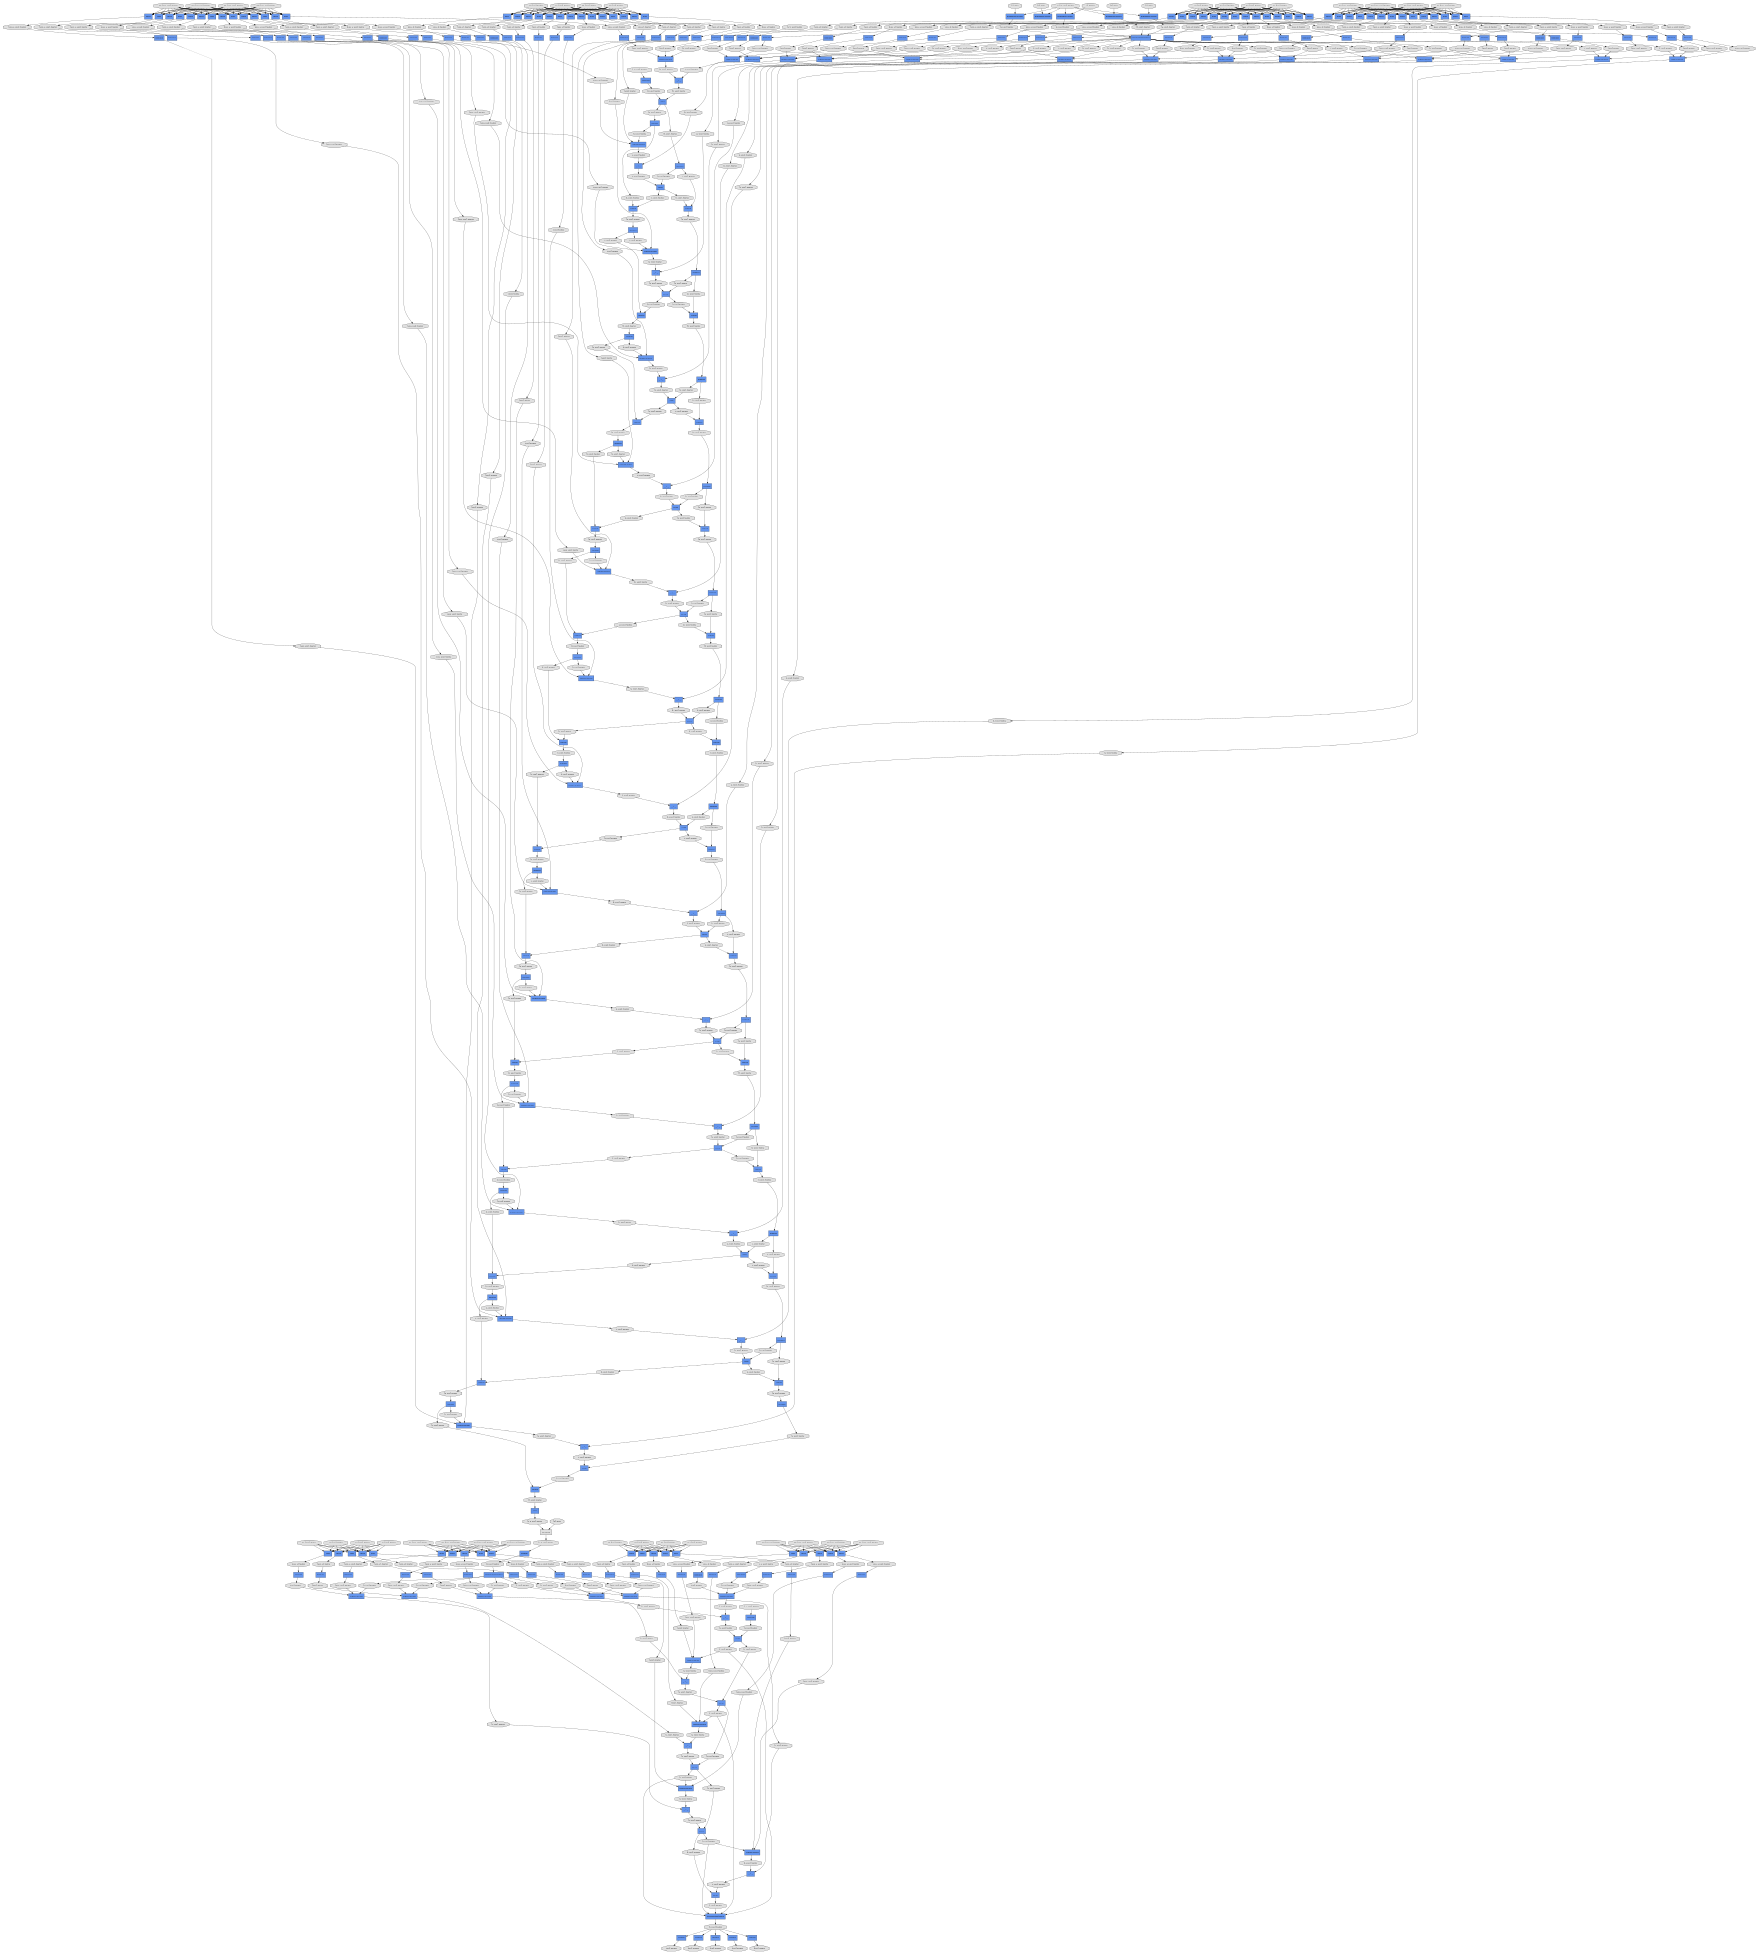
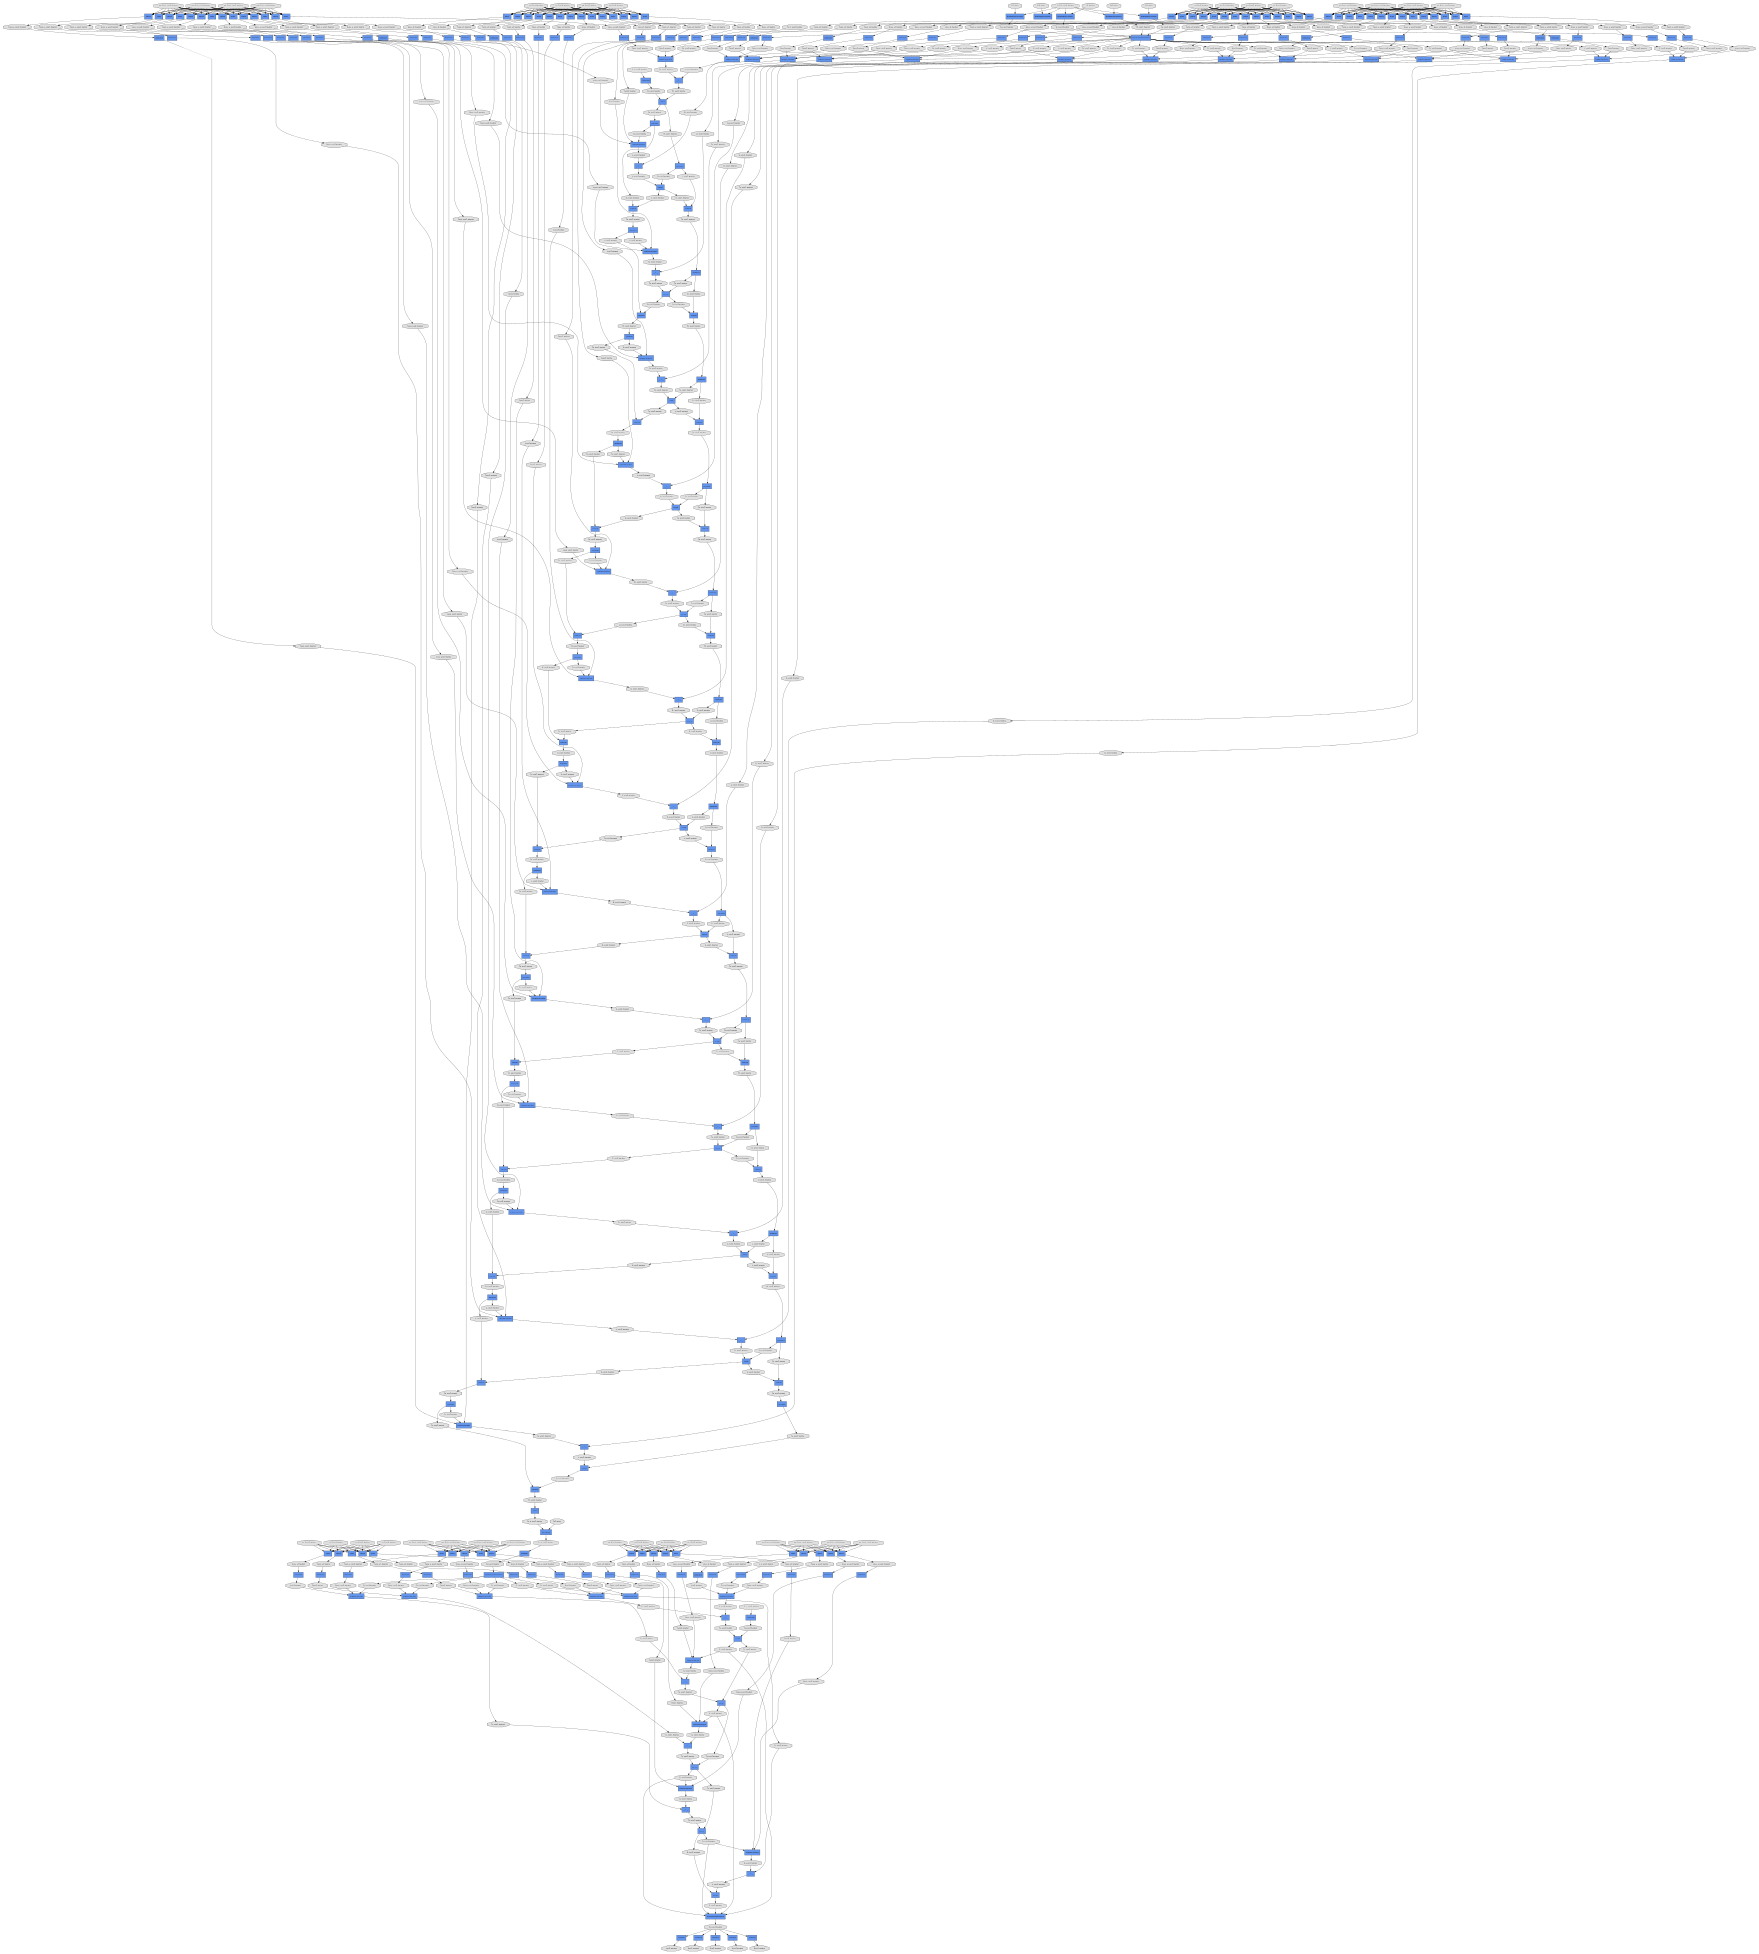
node "Permutate": fillcolor #e0e0e0 -> #6495ed
